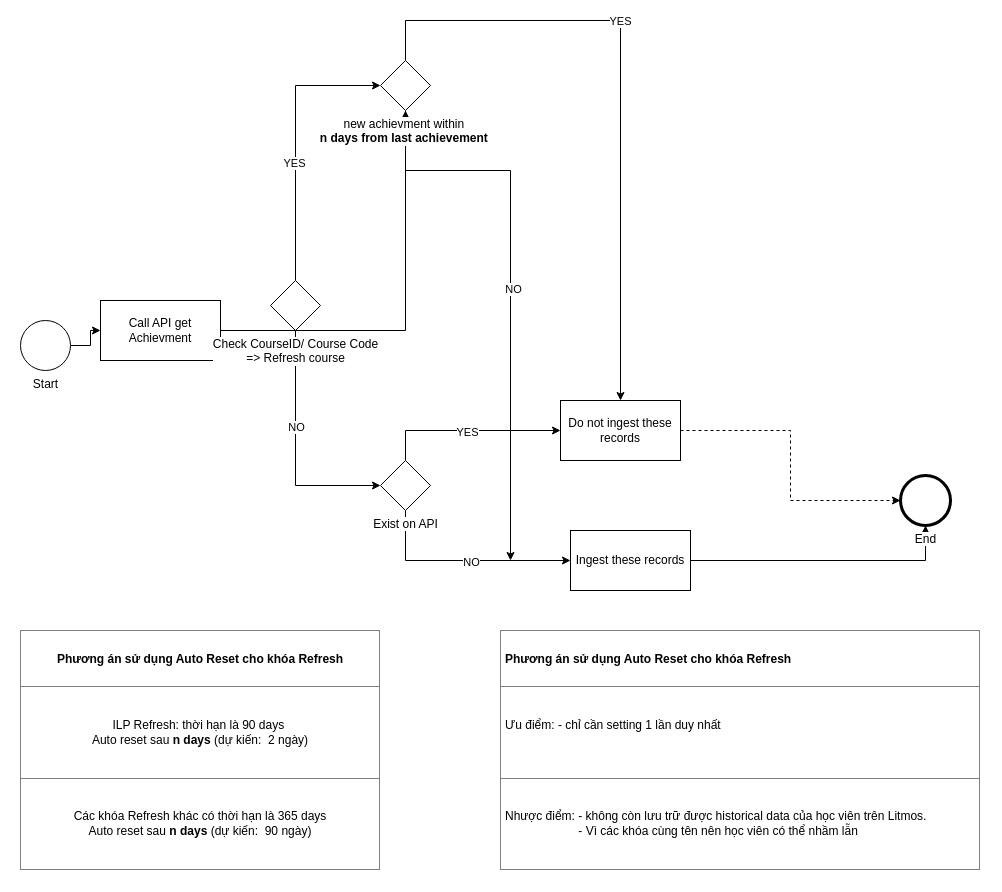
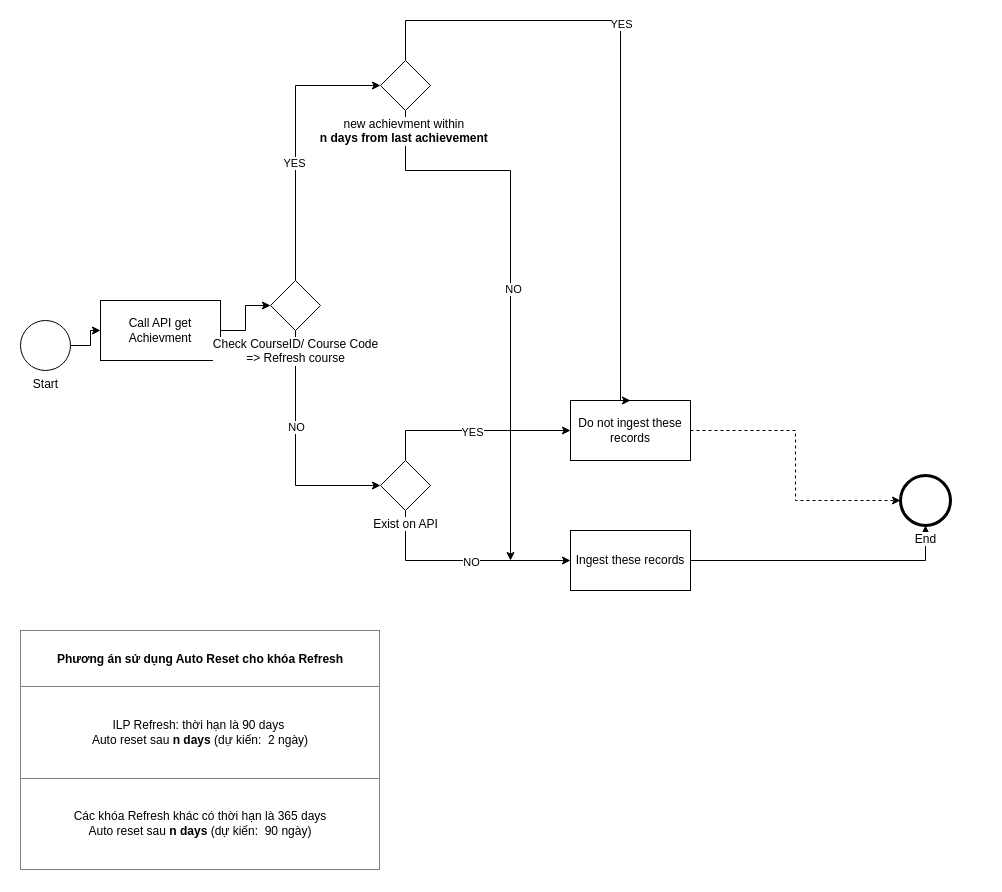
edge "Call API get Achievment" -> "new achievment within n days from last achievement": now "Call API get Achievment" -> "Check CourseID/ Course Code => Refresh course"
node "Do not ingest these records": moved (621, 431) -> (631, 431)
node "Phương án sử dụng Auto Reset cho khóa Refresh Ưu điểm: - chỉ cần setting 1 lần duy nhất Nhược điểm: - không còn lưu trữ được historical data của học viên trên Litmos. - Vì các khóa cùng tên nên học viên có thể nhầm lẫn": removed
